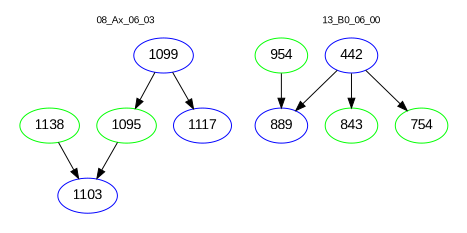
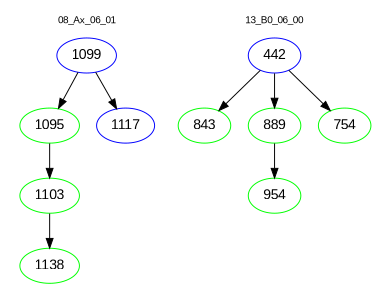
cluster "08_Ax_06_03": label "08_Ax_06_03" -> "08_Ax_06_01"
edge "954" -> "889": reversed
node "889": color blue -> green
edge "1138" -> "1103": reversed
node "1103": color blue -> green
